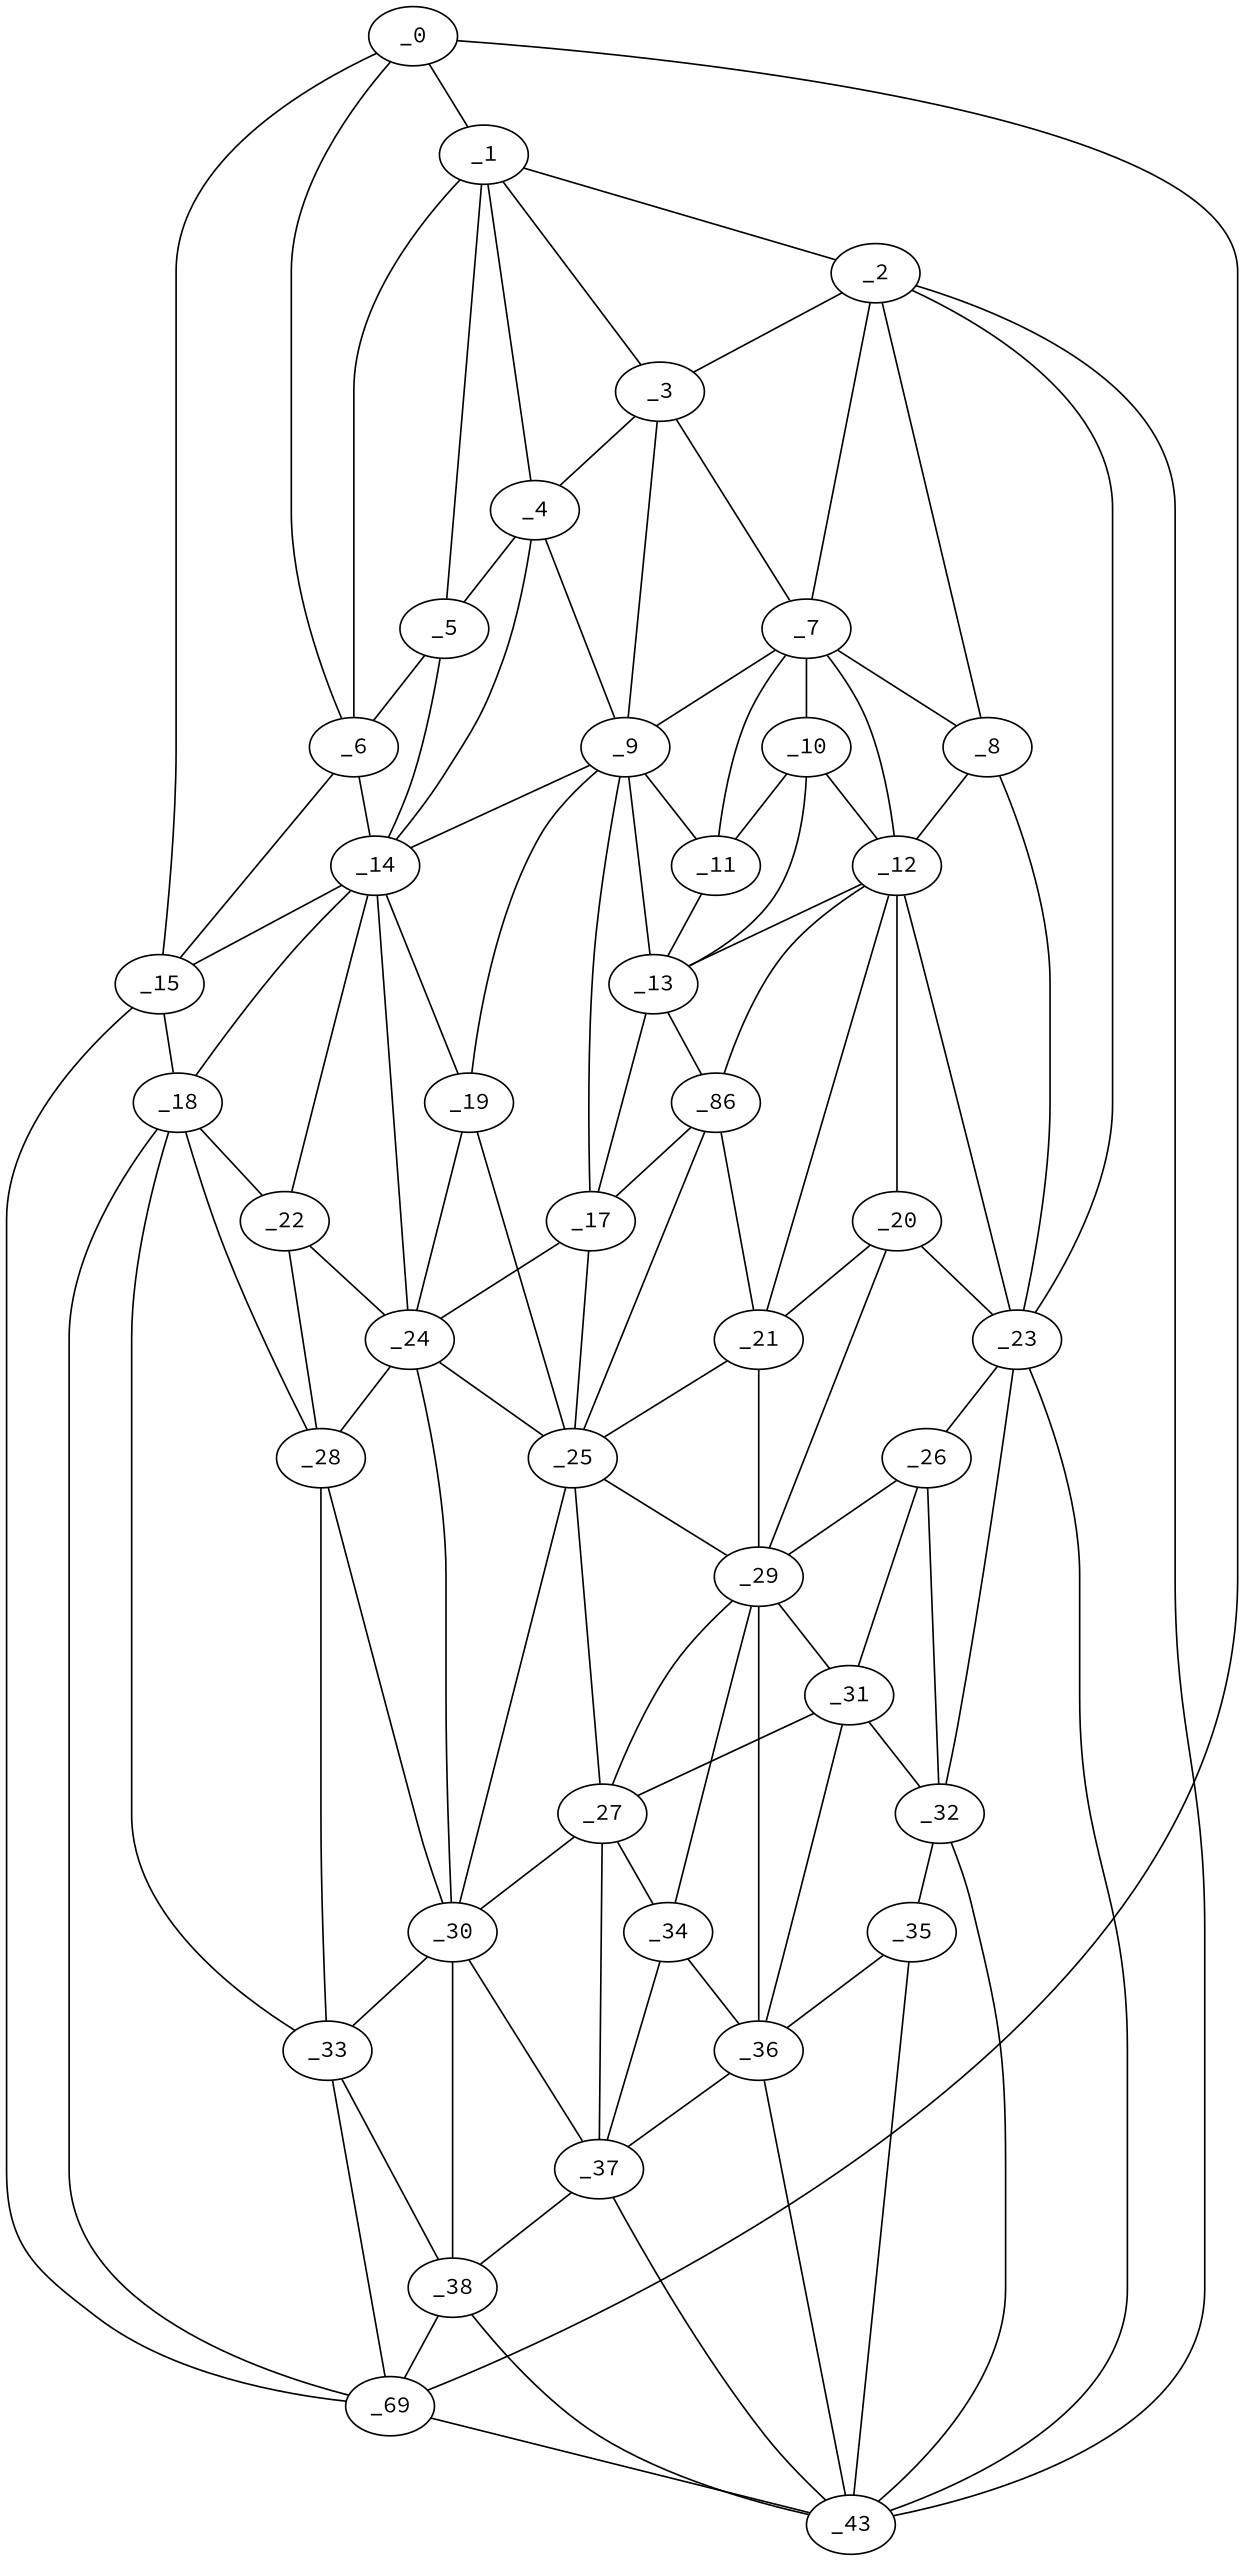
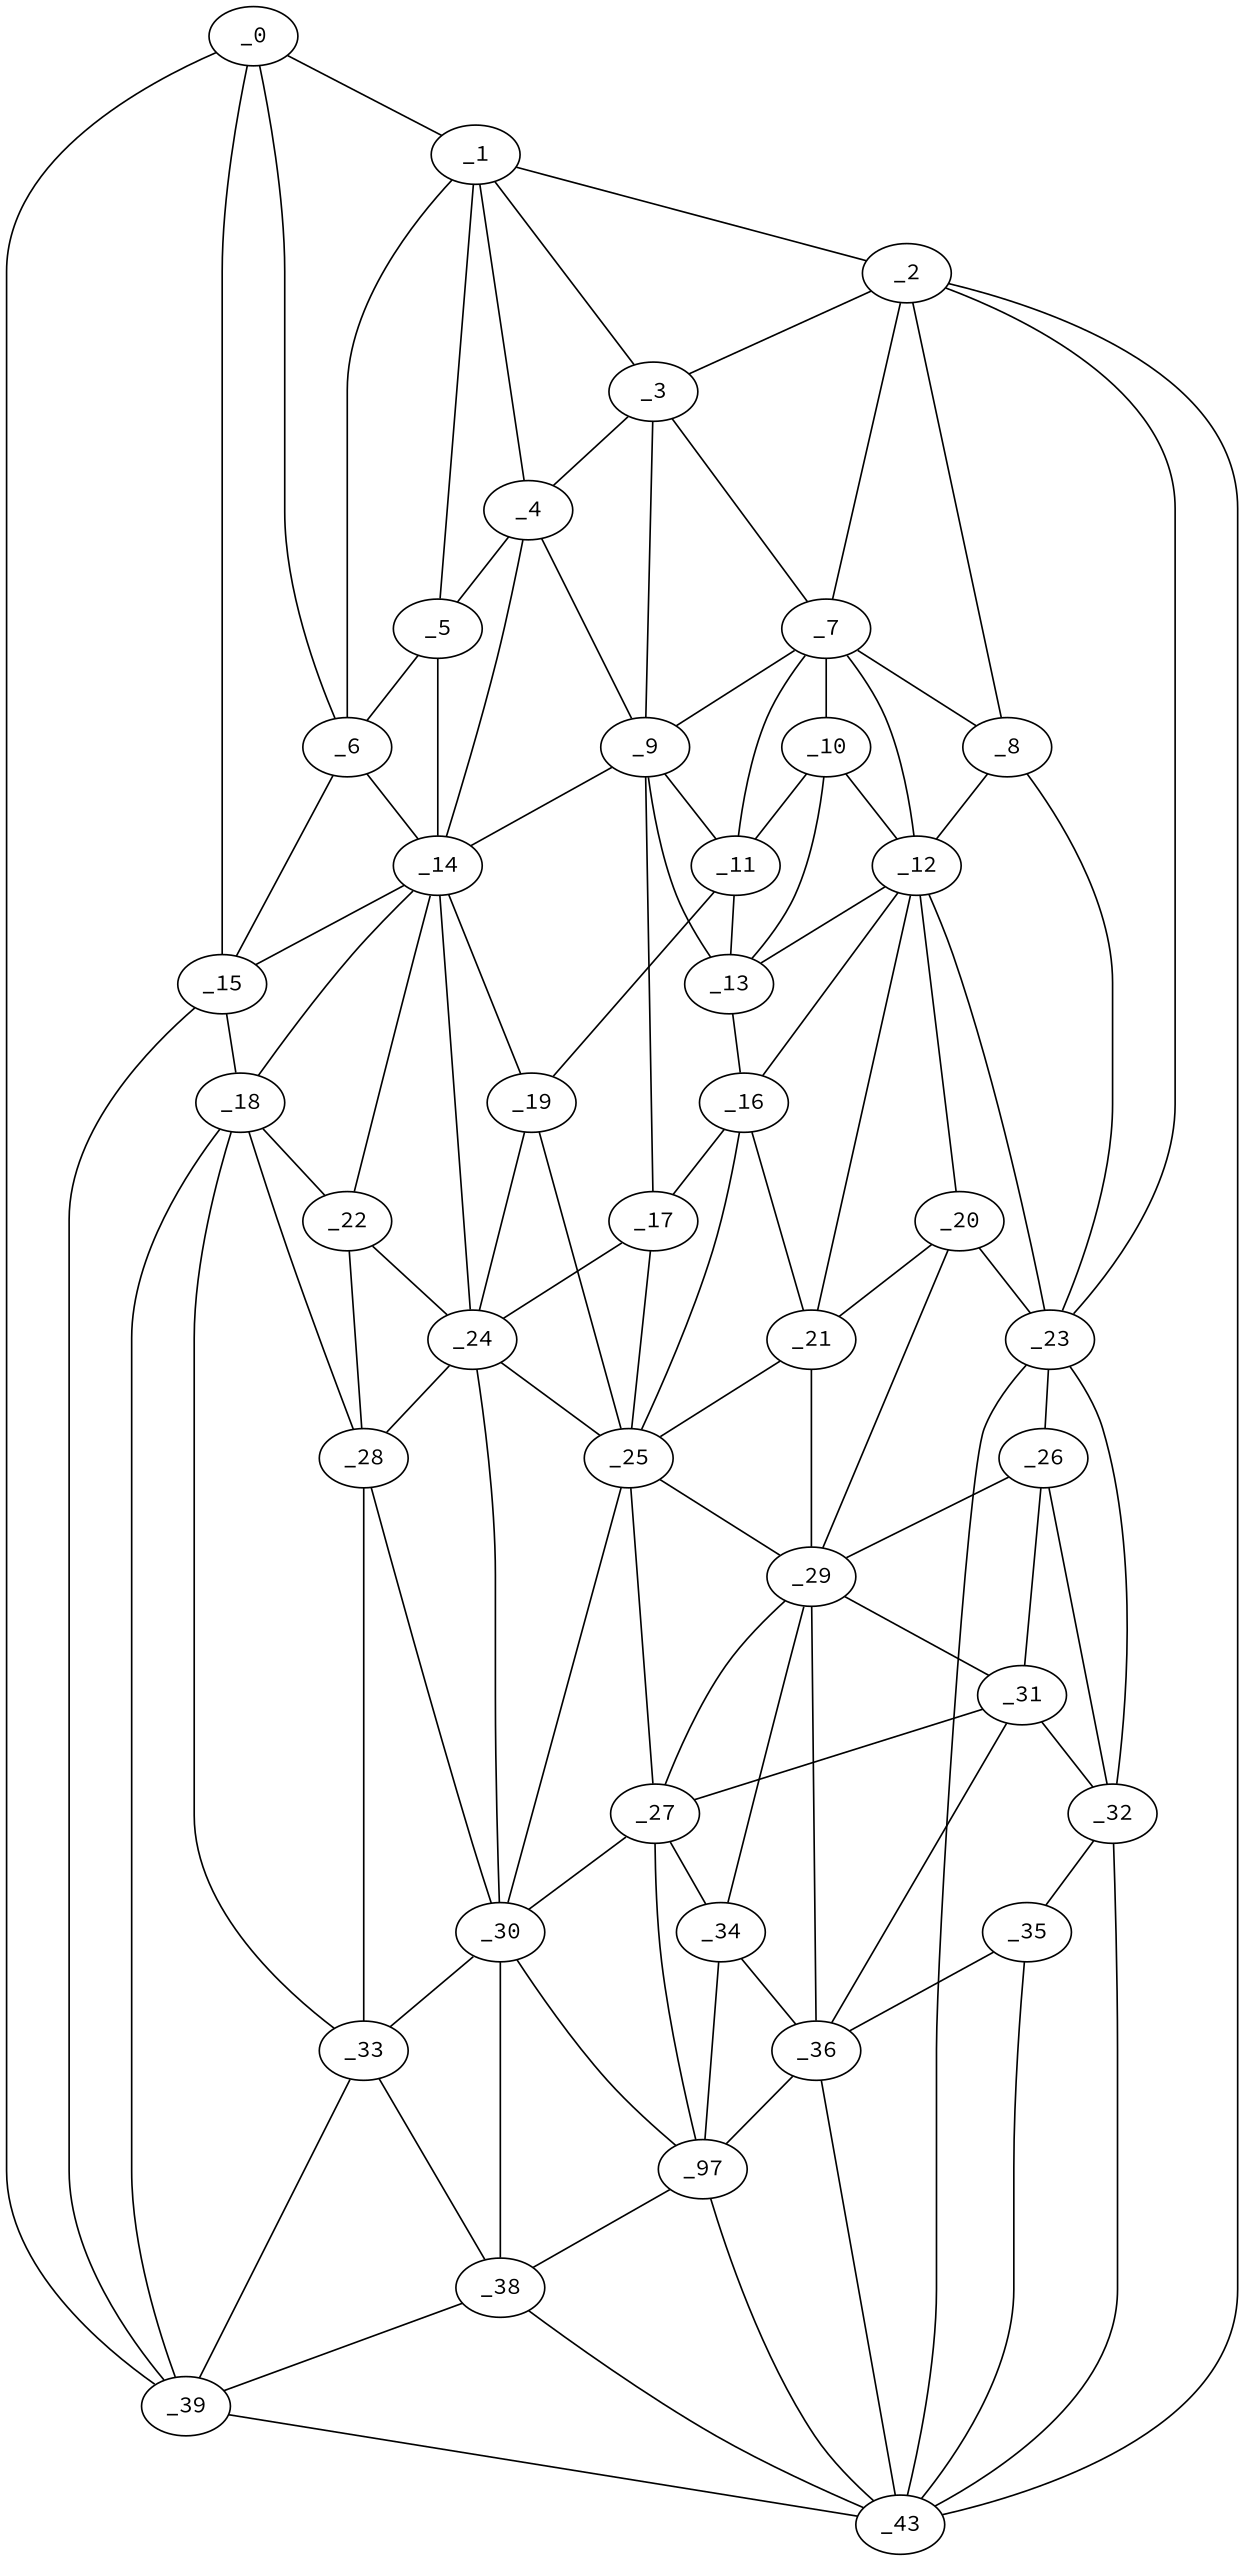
edge "_9" -- "_19": now "_11" -- "_19"
edge "_13" -- "_17": removed
node "_86": label "_86" -> "_16"
node "_37": label "_37" -> "_97"
node "_69": label "_69" -> "_39"
